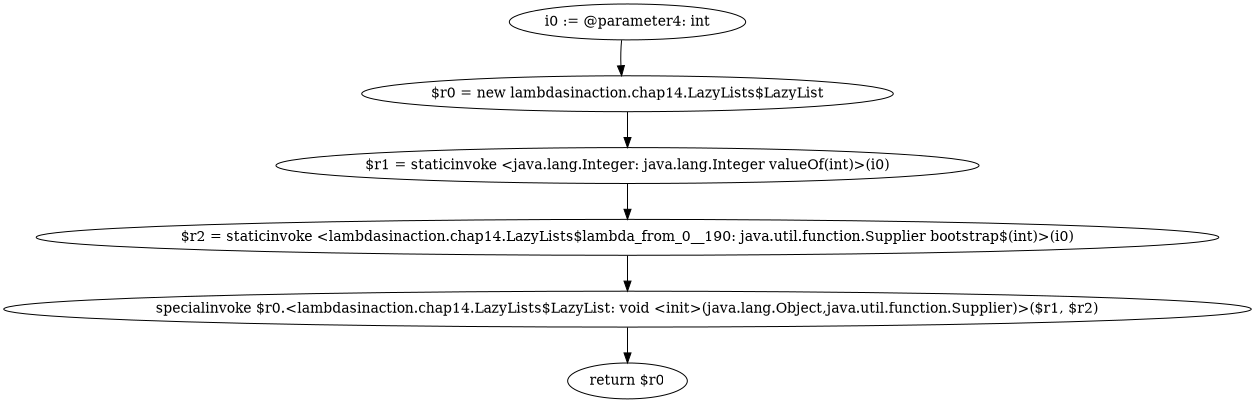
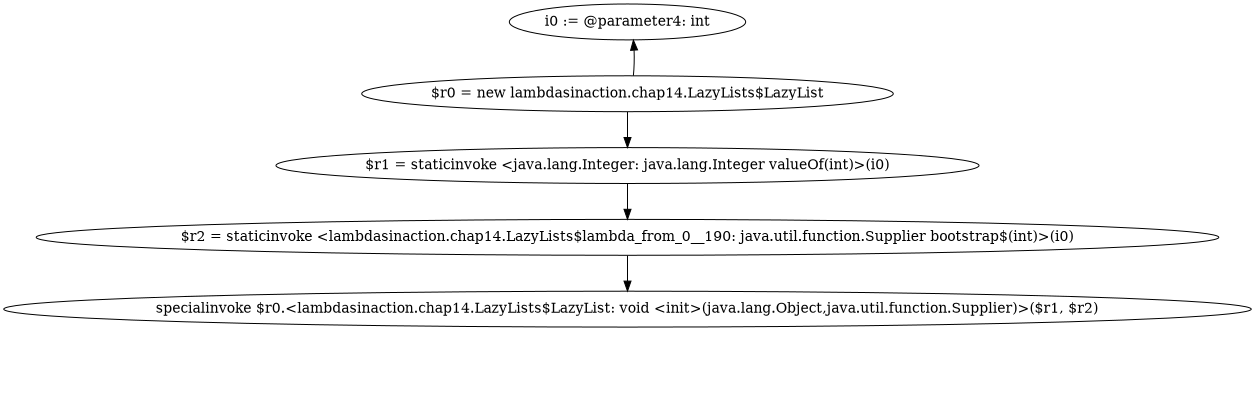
edge "i0 := @parameter4: int" -> "$r0 = new lambdasinaction.chap14.LazyLists$LazyList": reversed
node "return $r0": removed
